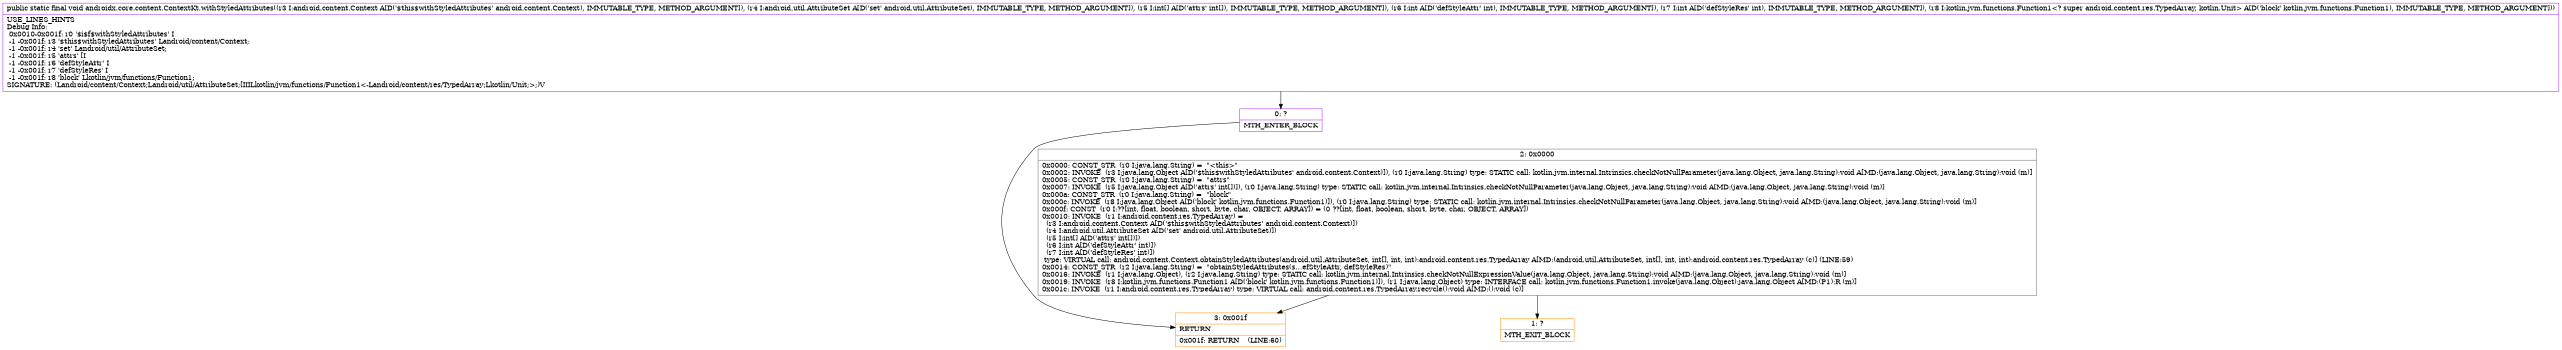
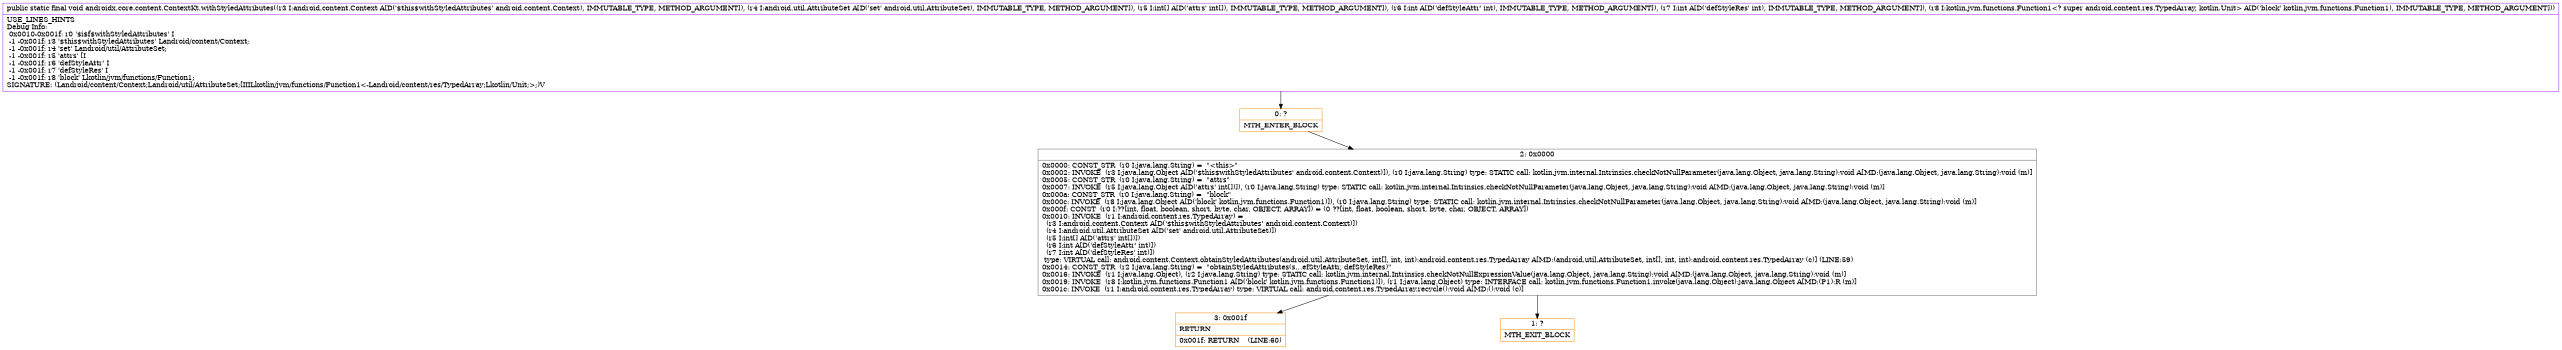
node "0: ?": color purple -> darkorange
edge "0: ?" -> "3: 0x001f": now "0: ?" -> "2: 0x0000"
